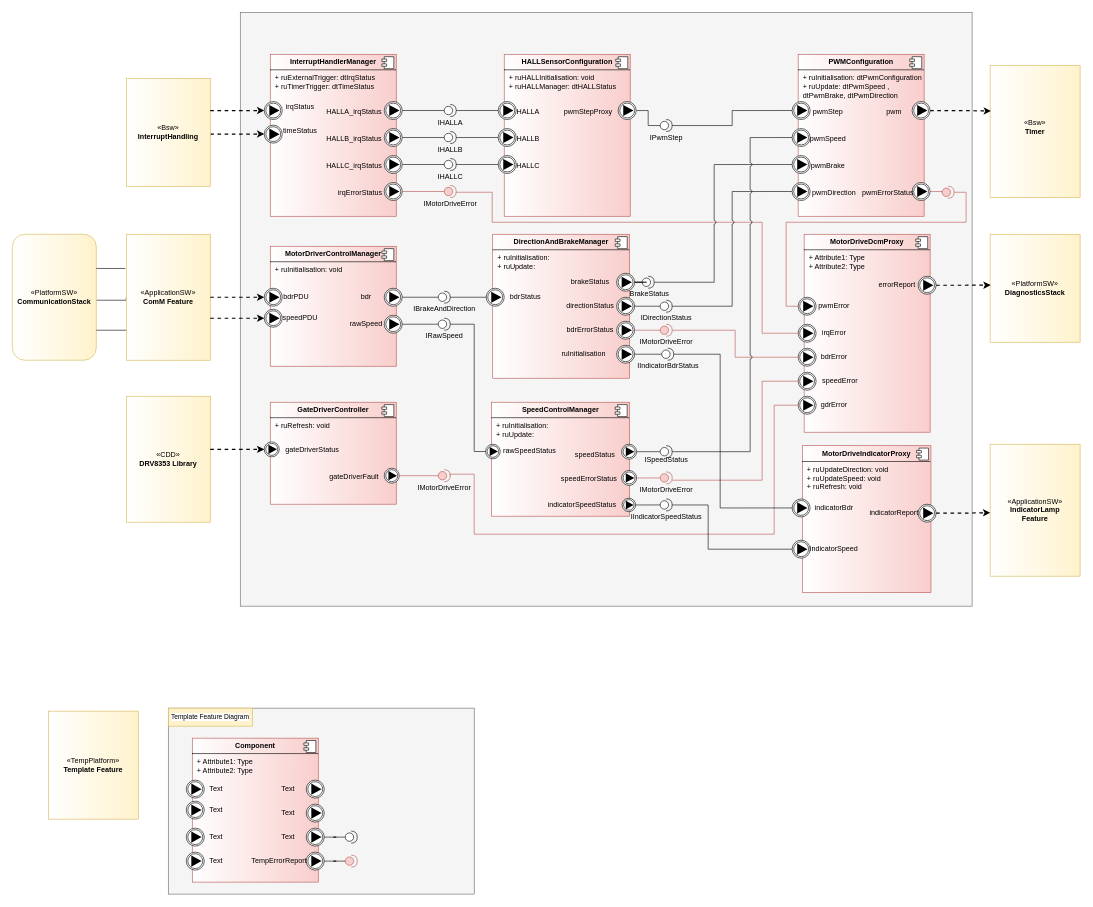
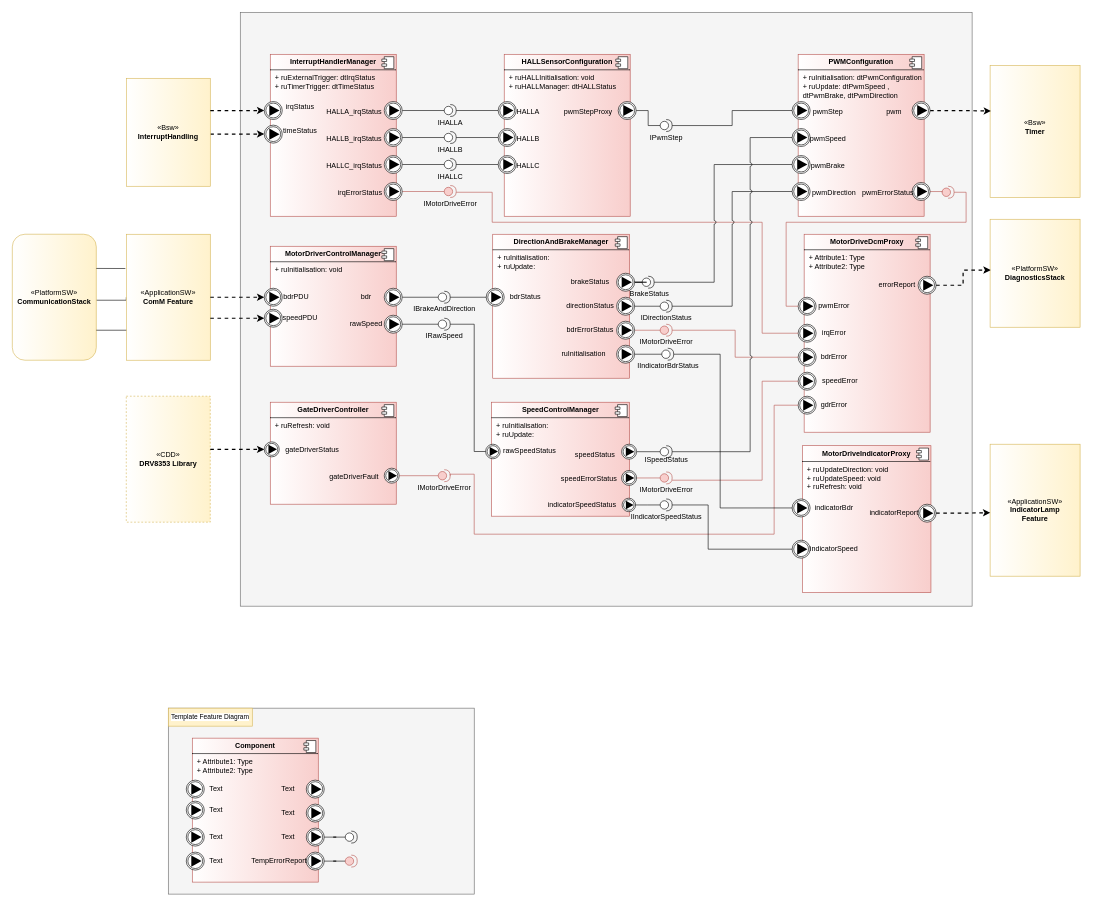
node "«PlatformSW» DiagnosticsStack": moved (1035, 288) -> (1035, 273)
node "«CDD» DRV8353 Library": style solid -> dashed
node "«TempPlatform» Template Feature": removed
